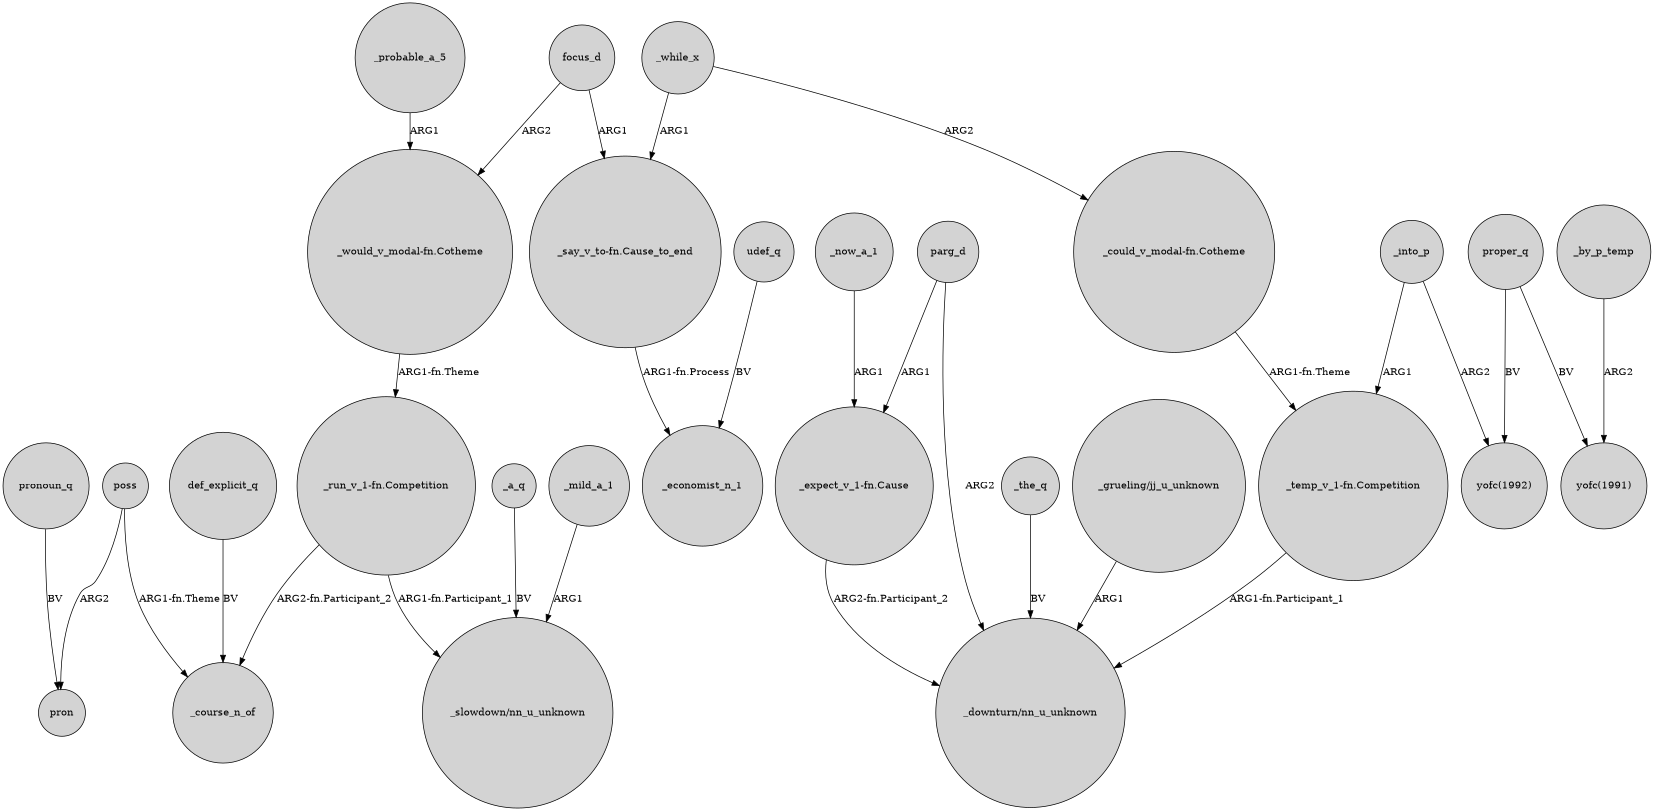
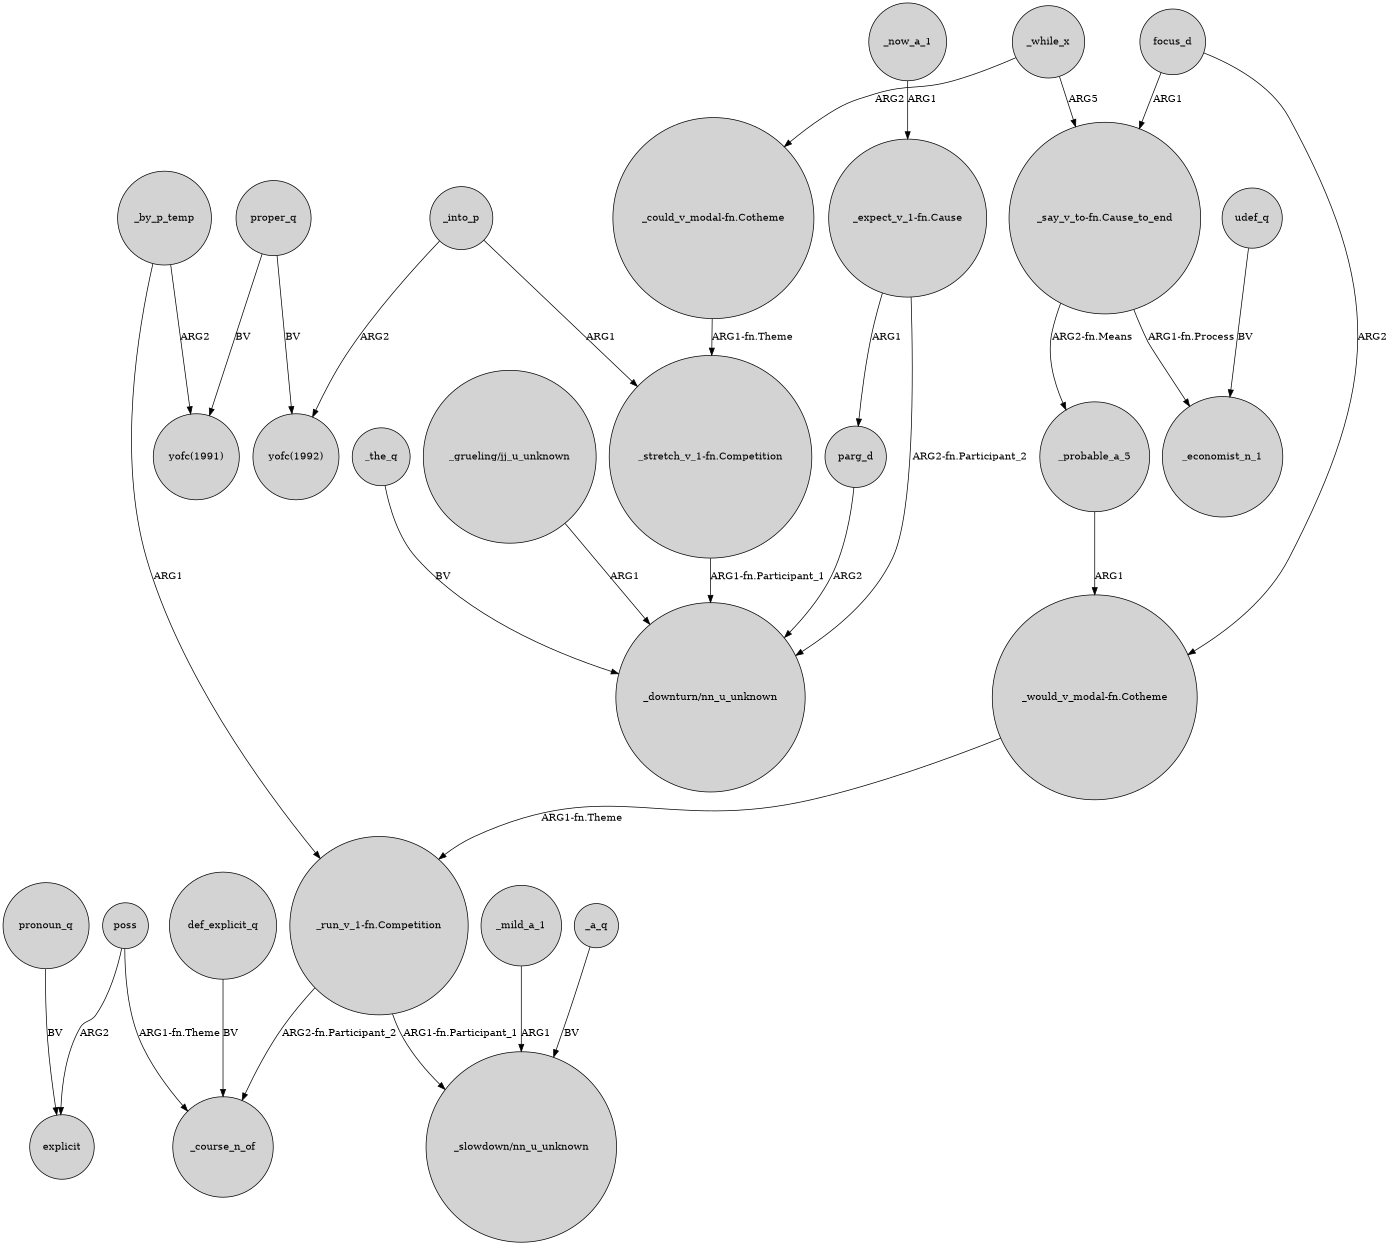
edge "_while_x" -> "_say_v_to-fn.Cause_to_end": label "ARG1" -> "ARG5"
edge "parg_d" -> "_expect_v_1-fn.Cause": reversed
edge "_say_v_to-fn.Cause_to_end" -> "_probable_a_5": added, label "ARG2-fn.Means"
node "_temp_v_1-fn.Competition": label "_temp_v_1-fn.Competition" -> "_stretch_v_1-fn.Competition"
edge "_by_p_temp" -> "_run_v_1-fn.Competition": added, label "ARG1"
node "pron": label "pron" -> "explicit"
